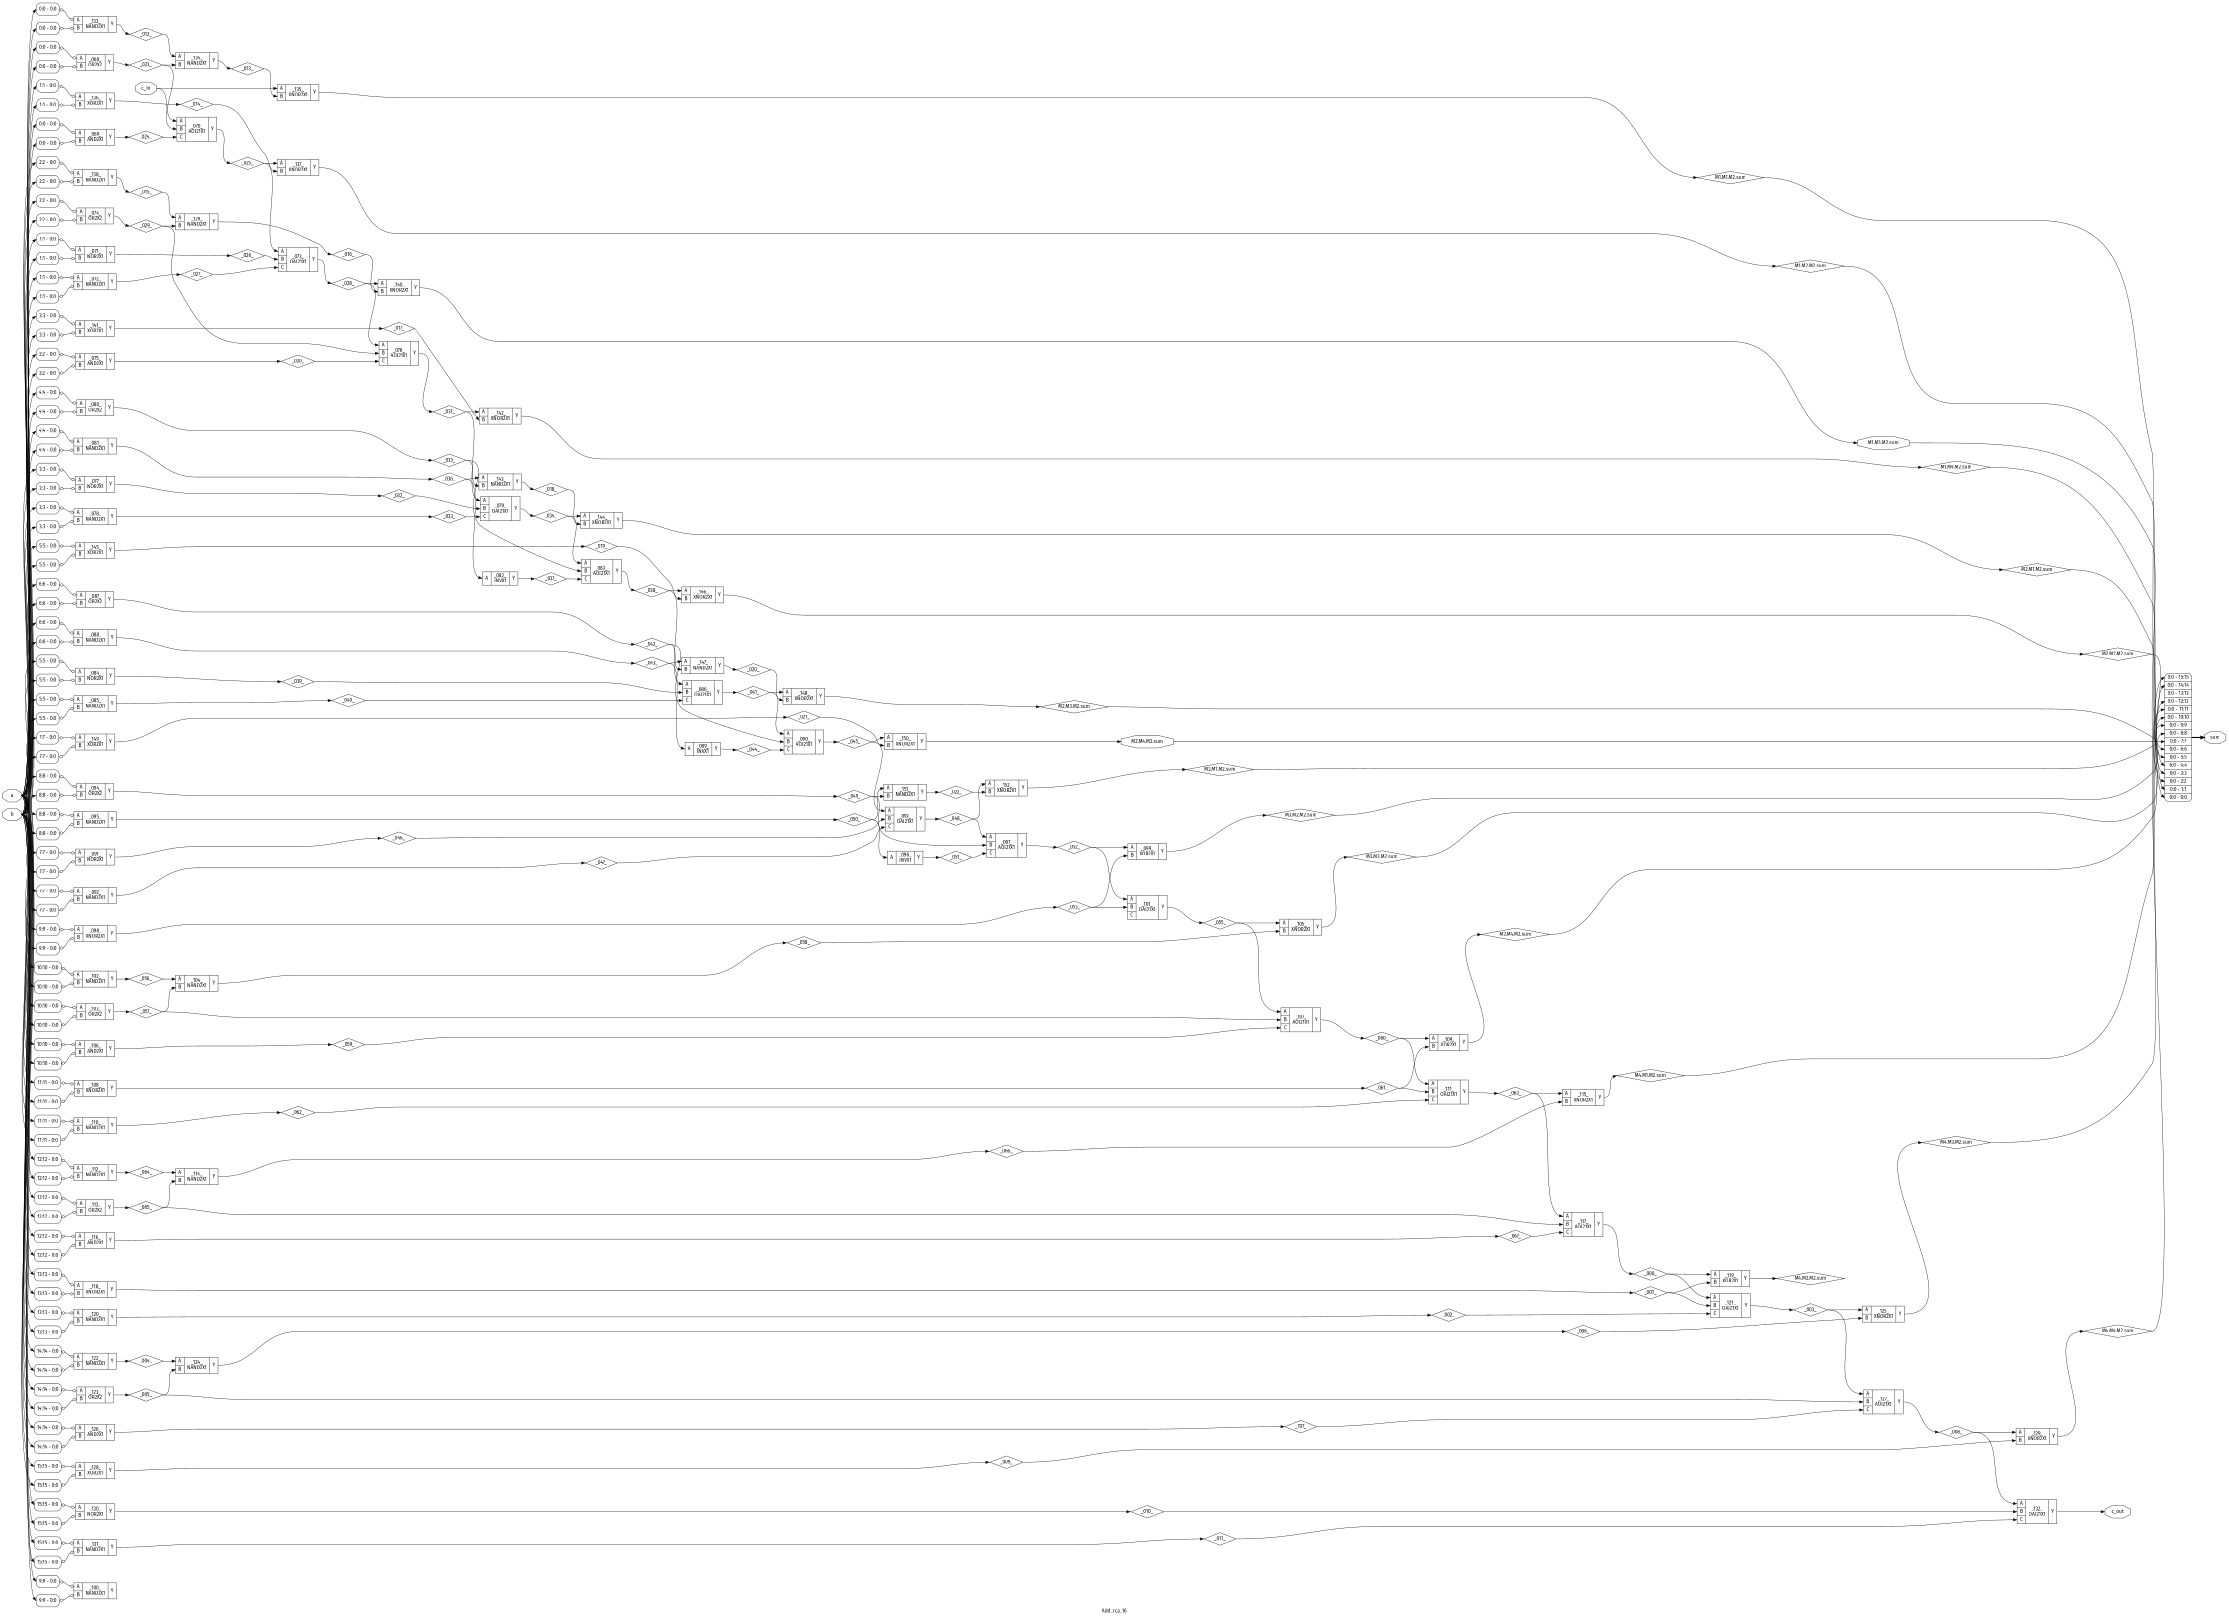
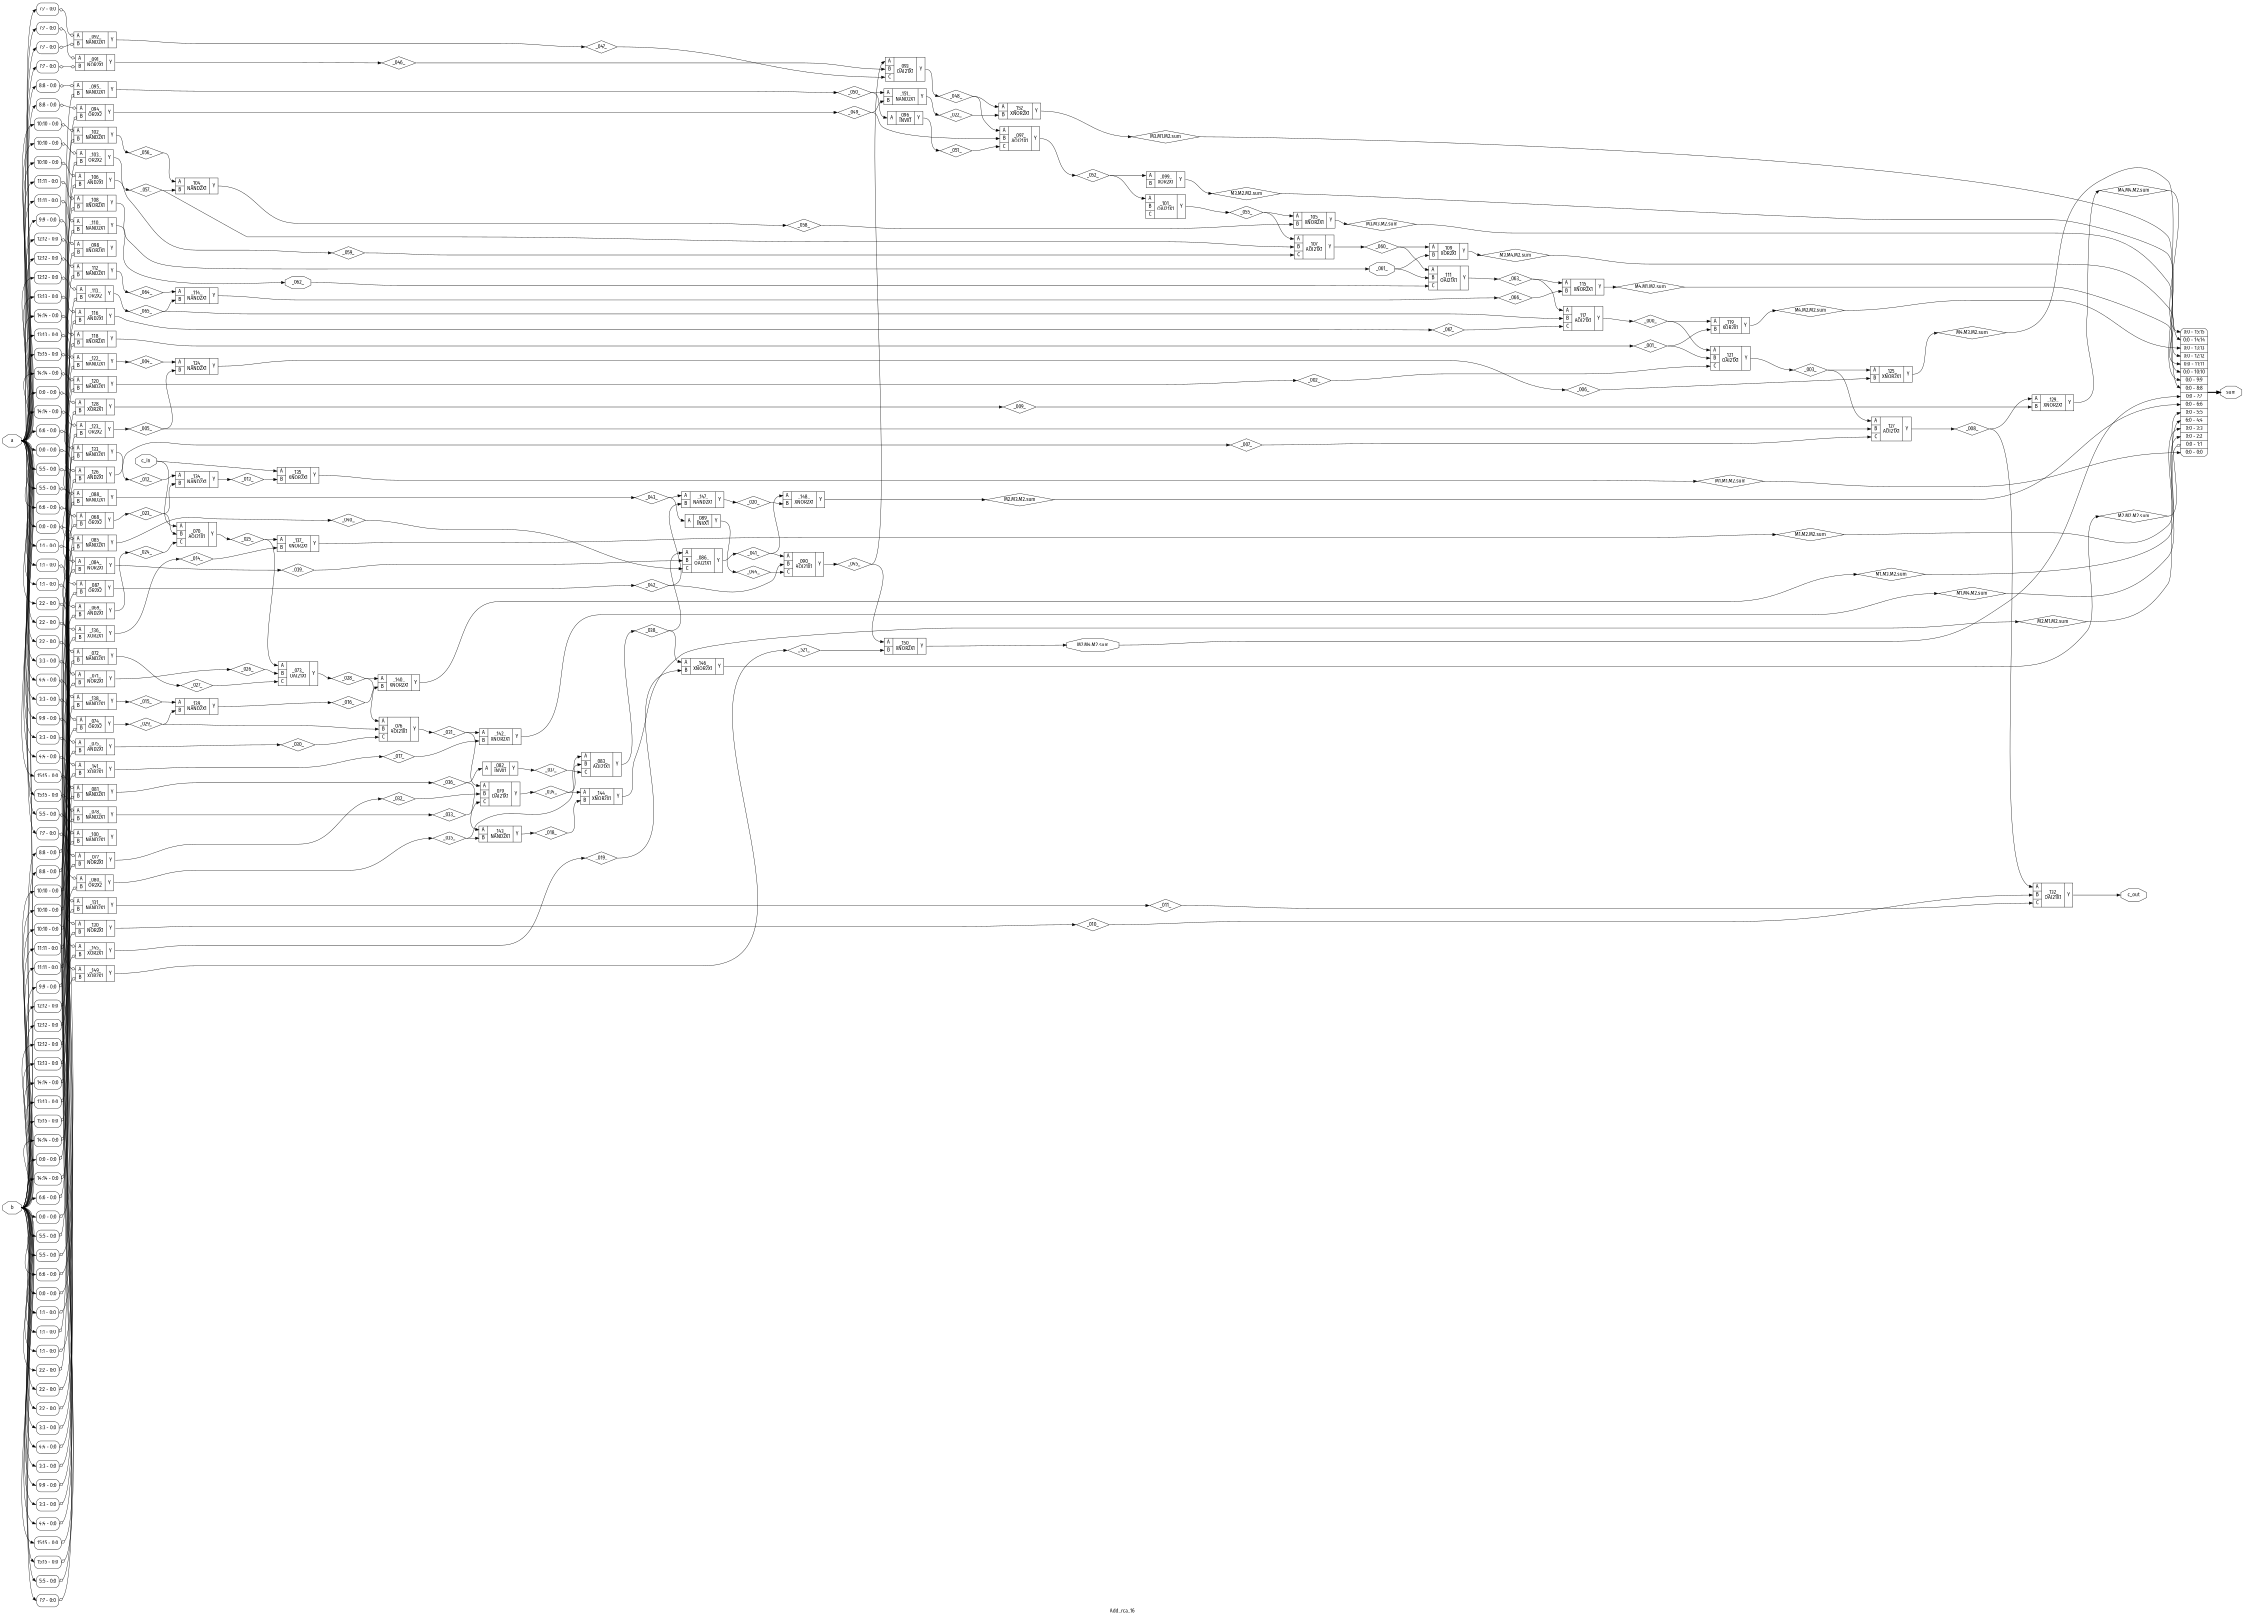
edge "M4.M2.M2.sum" -> "0:0 - 15:15": added
edge "M1.M2.M2.sum" -> "0:0 - 15:15": arrowhead normal -> odiamond
node "M1.M3.M2.sum": shape octagon -> diamond
node "_021_": label "_021_" -> "_521_"
node "_053_": removed
node "_061_": shape diamond -> octagon
node "_062_": shape diamond -> octagon
node "_707_": label "_707_" -> "_007_"
